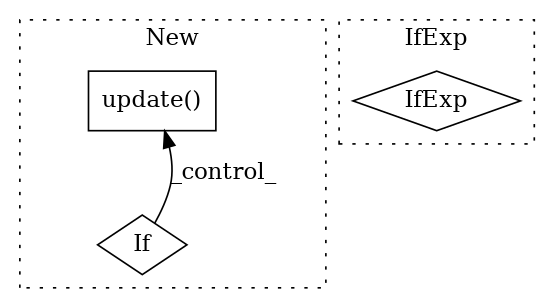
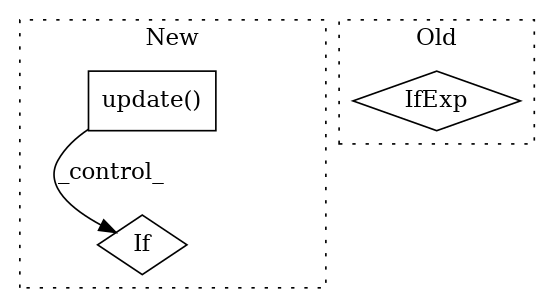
cluster "IfExp": label "IfExp" -> "Old"
edge "If" -> "update()": reversed
